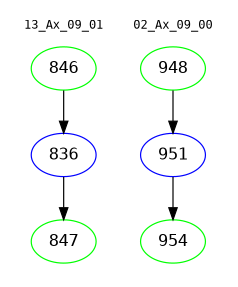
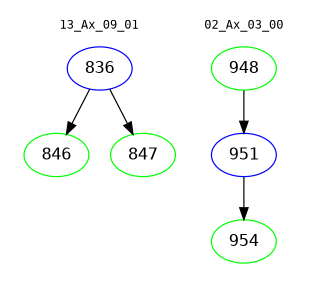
cluster "02_Ax_09_00": label "02_Ax_09_00" -> "02_Ax_03_00"
edge "846" -> "836": reversed
